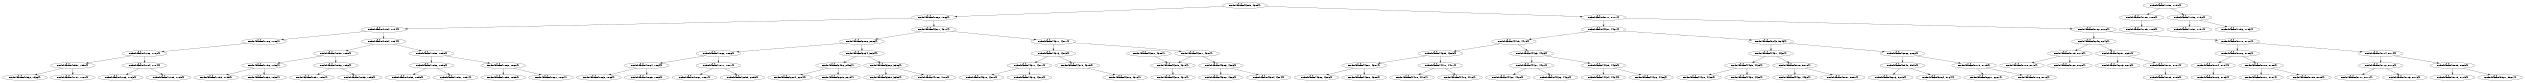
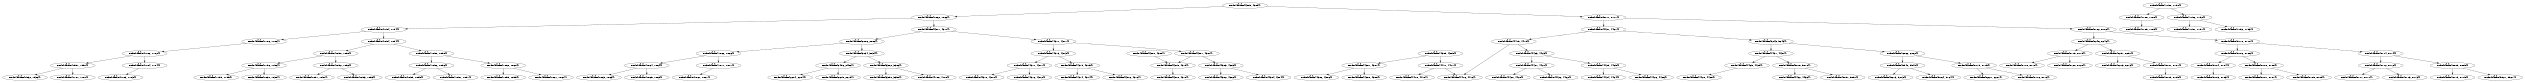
edge "Node{data=[4419, 4419]}" -> "Node{data=[4389, 4389]}": now "Node{data=[4419, 4419]}" -> "Node{data=[4416, 4416]}"
node "Node{data=[1785, 1785]}": removed
node "Node{data=[2055, 2055]}": removed
node "Node{data=[4374, 4374]}": added
node "Node{data=[4430, 4430]}": removed
